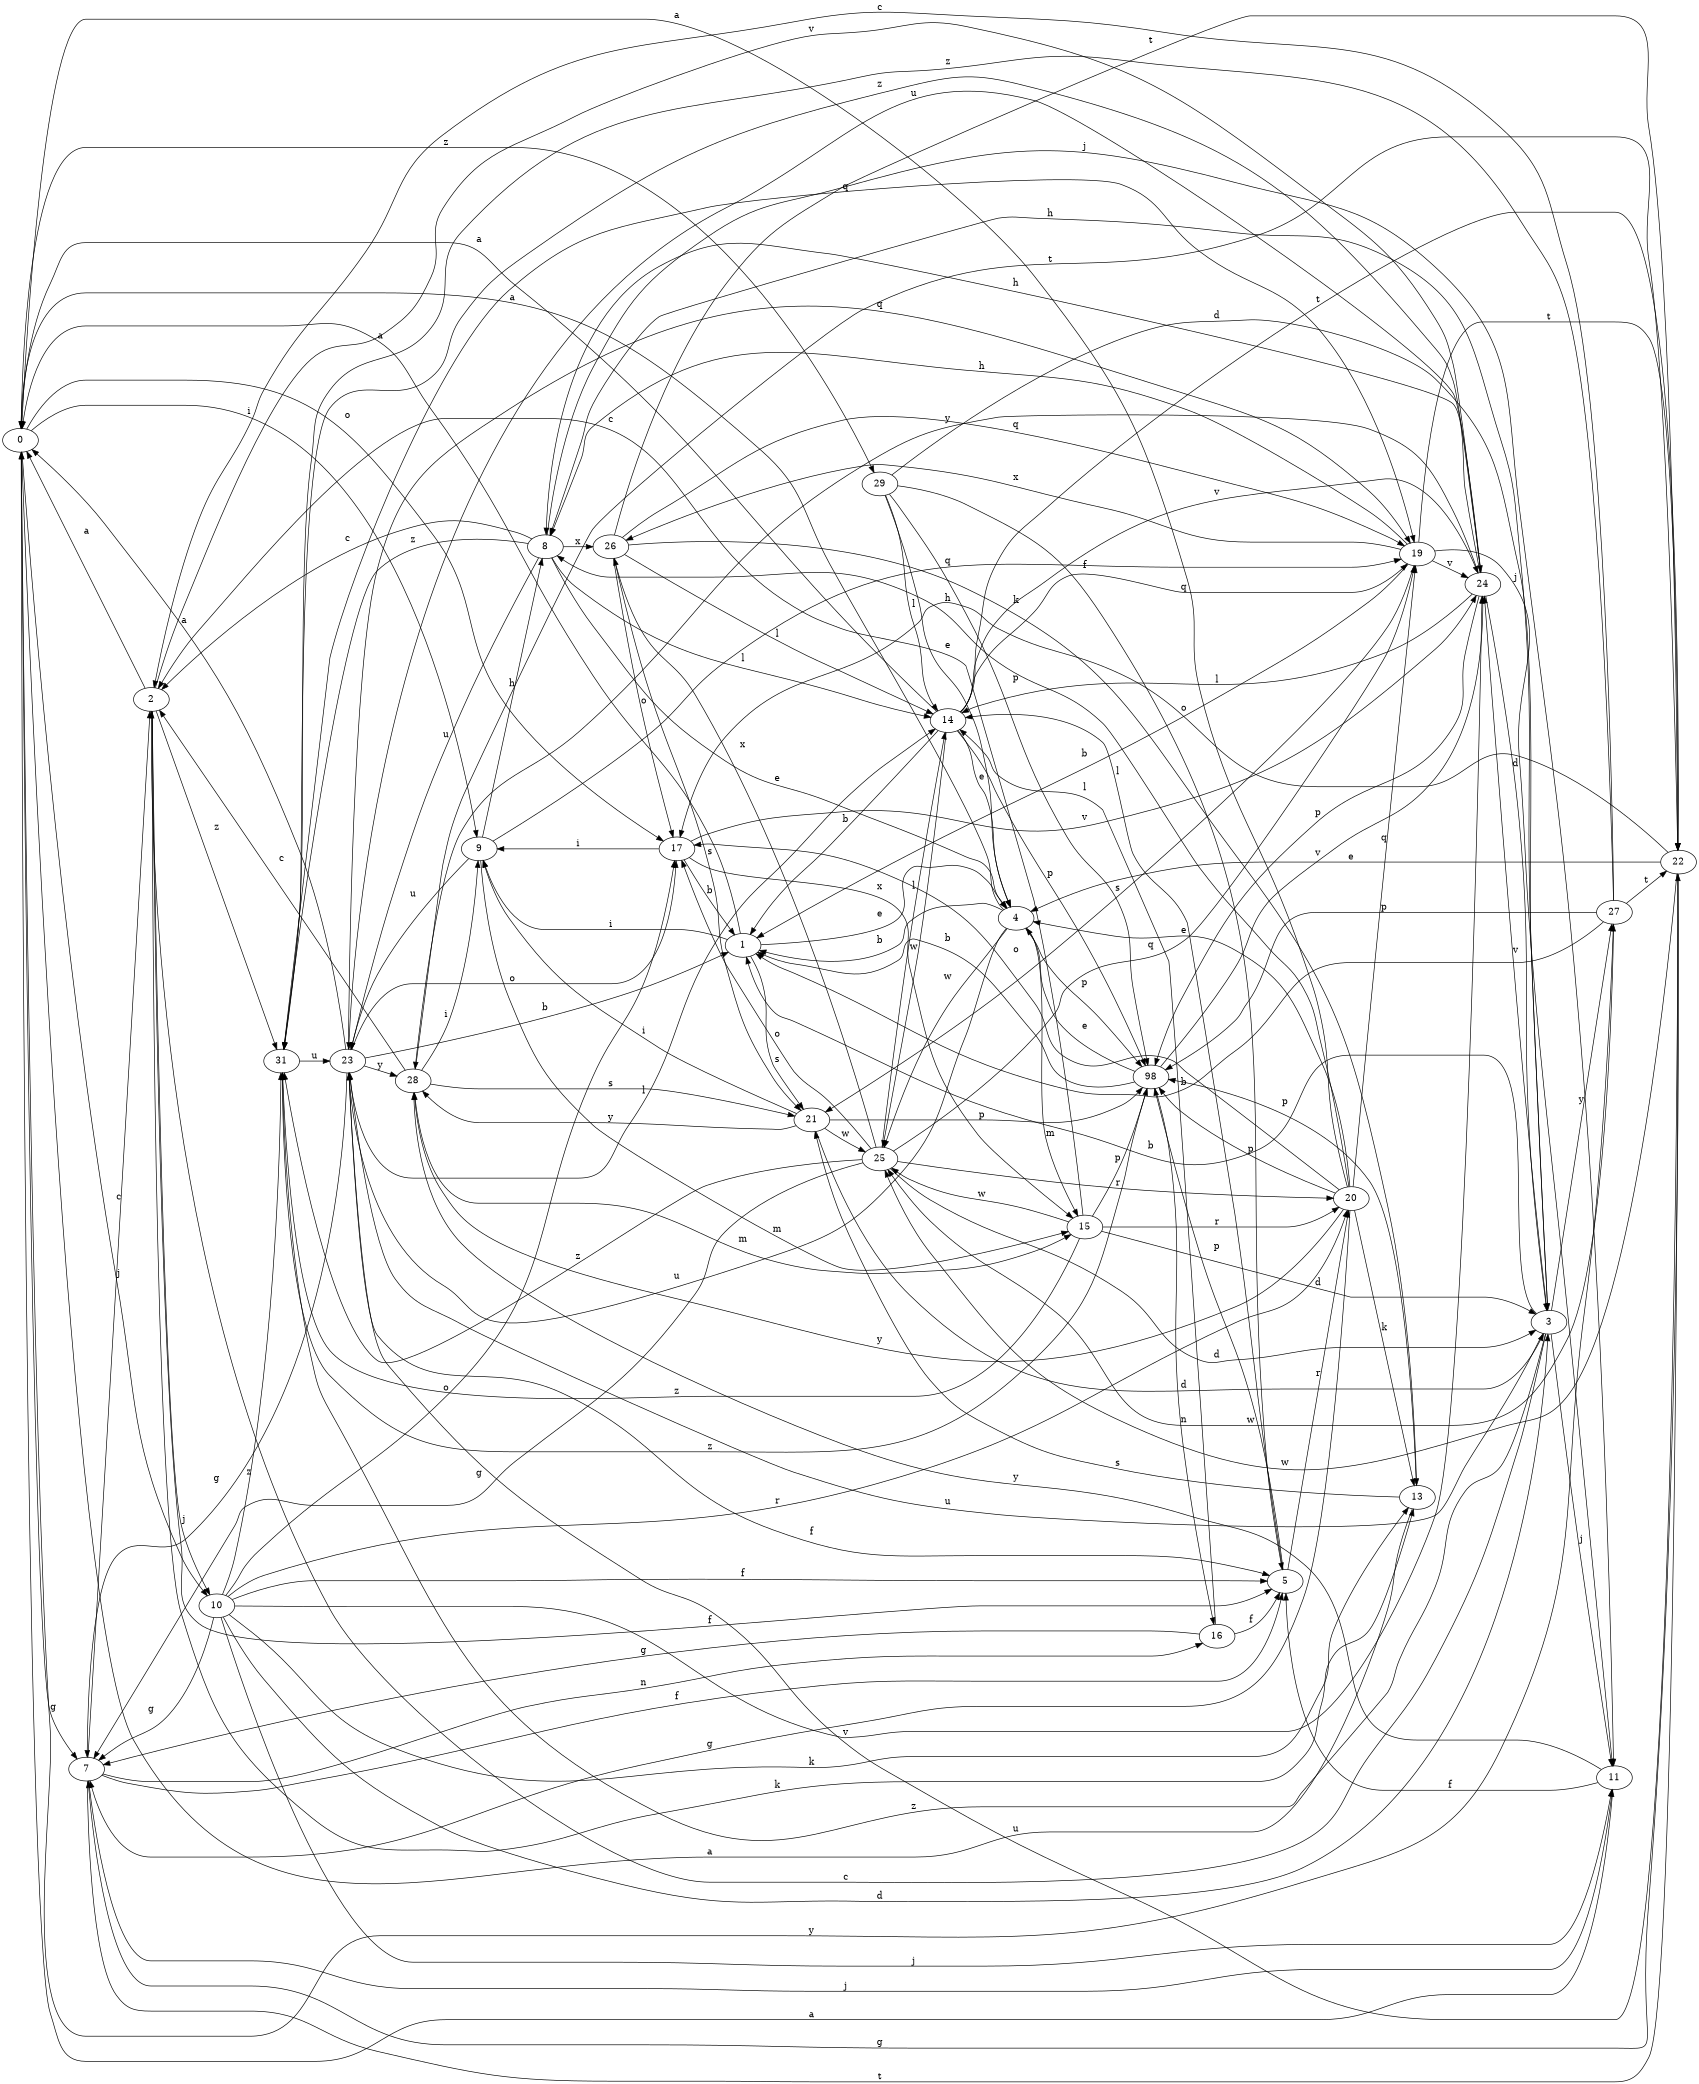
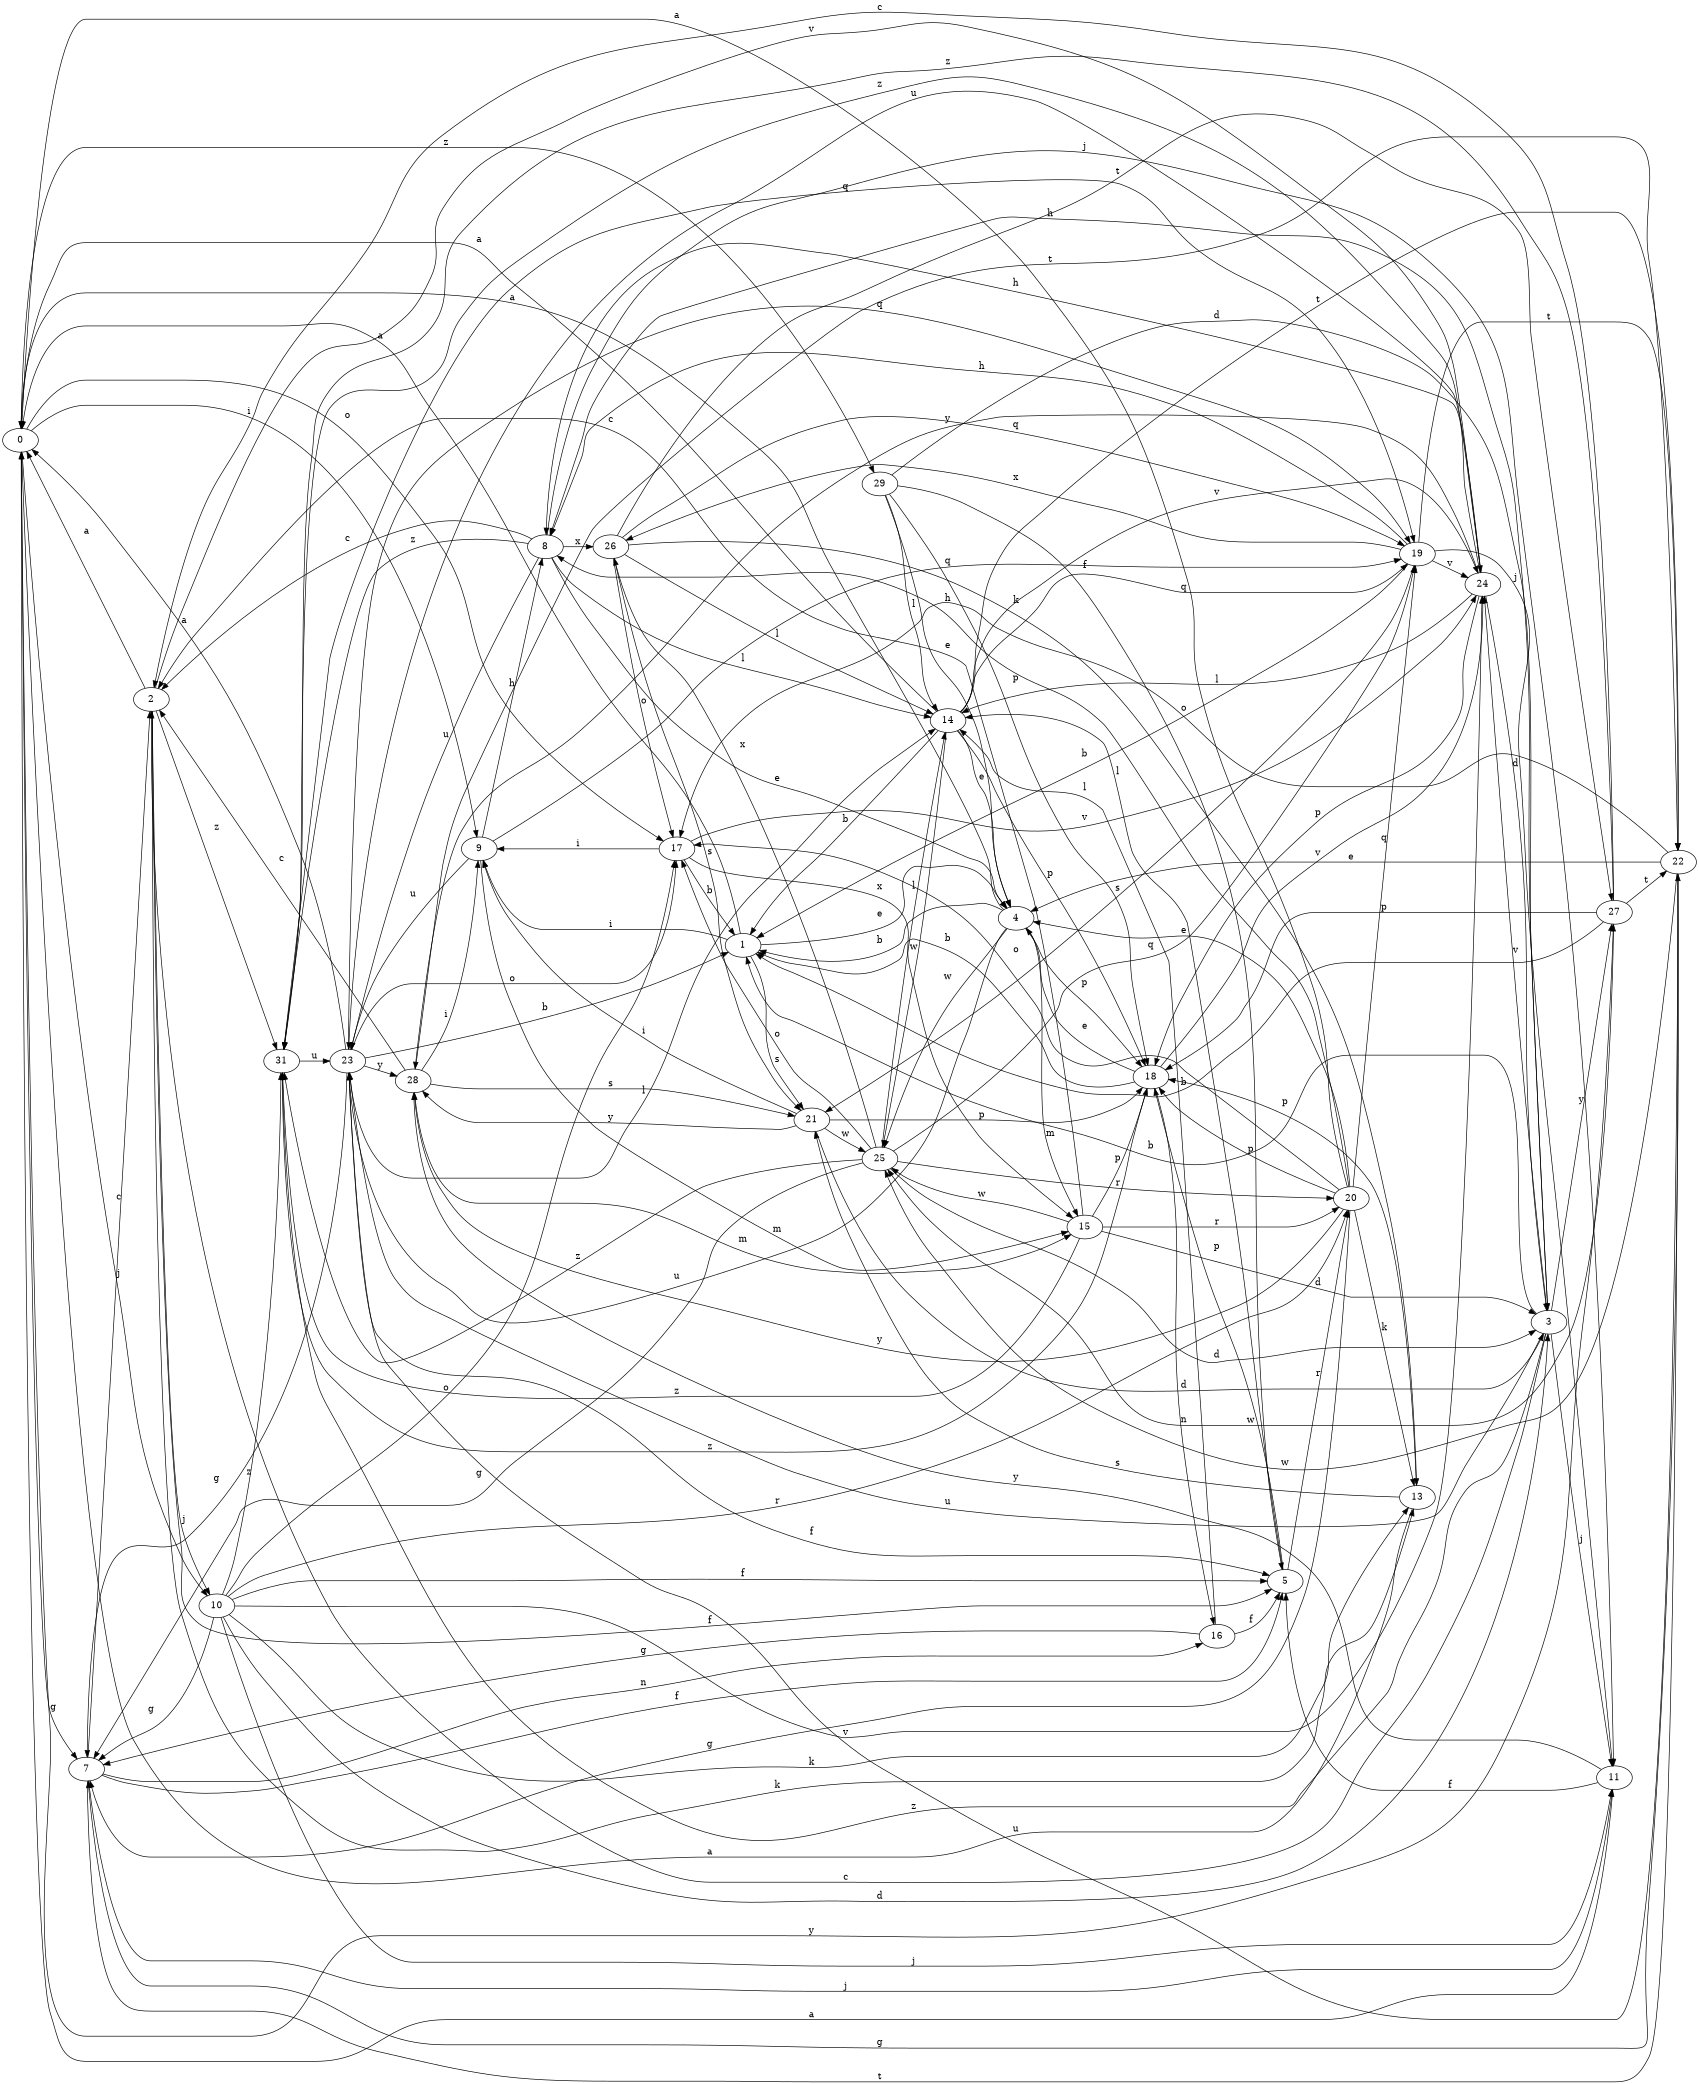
edge "26" -> "22": now "26" -> "27"
node "98": label "98" -> "18"
